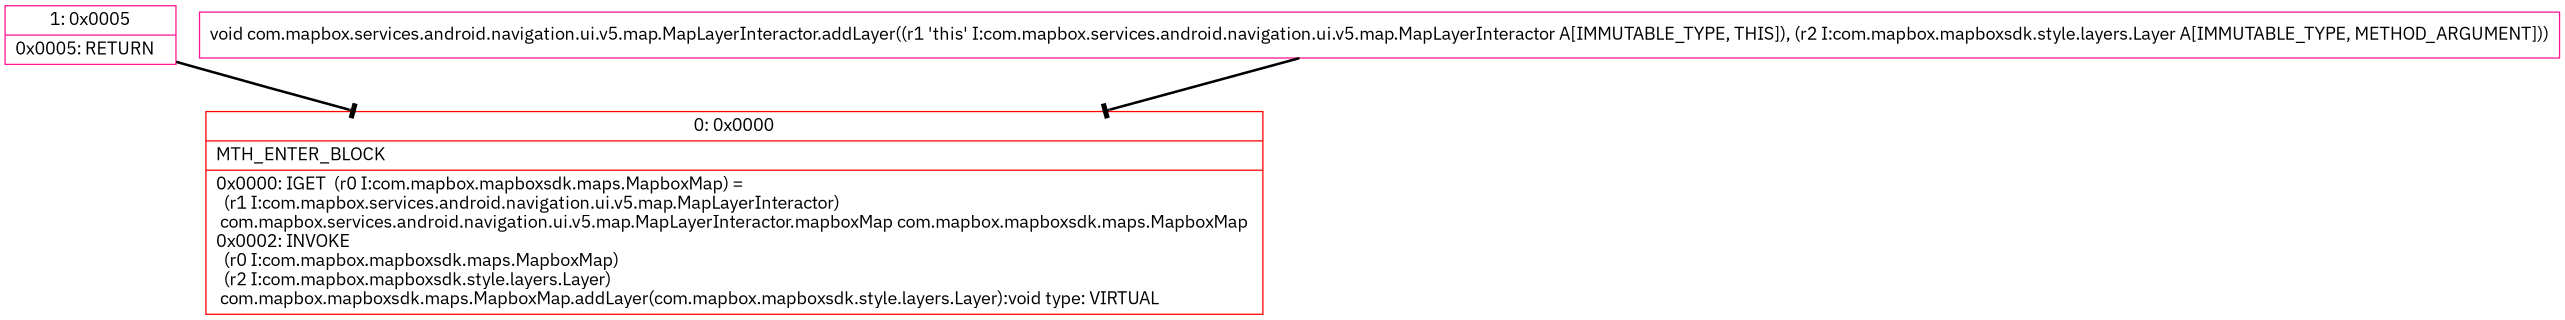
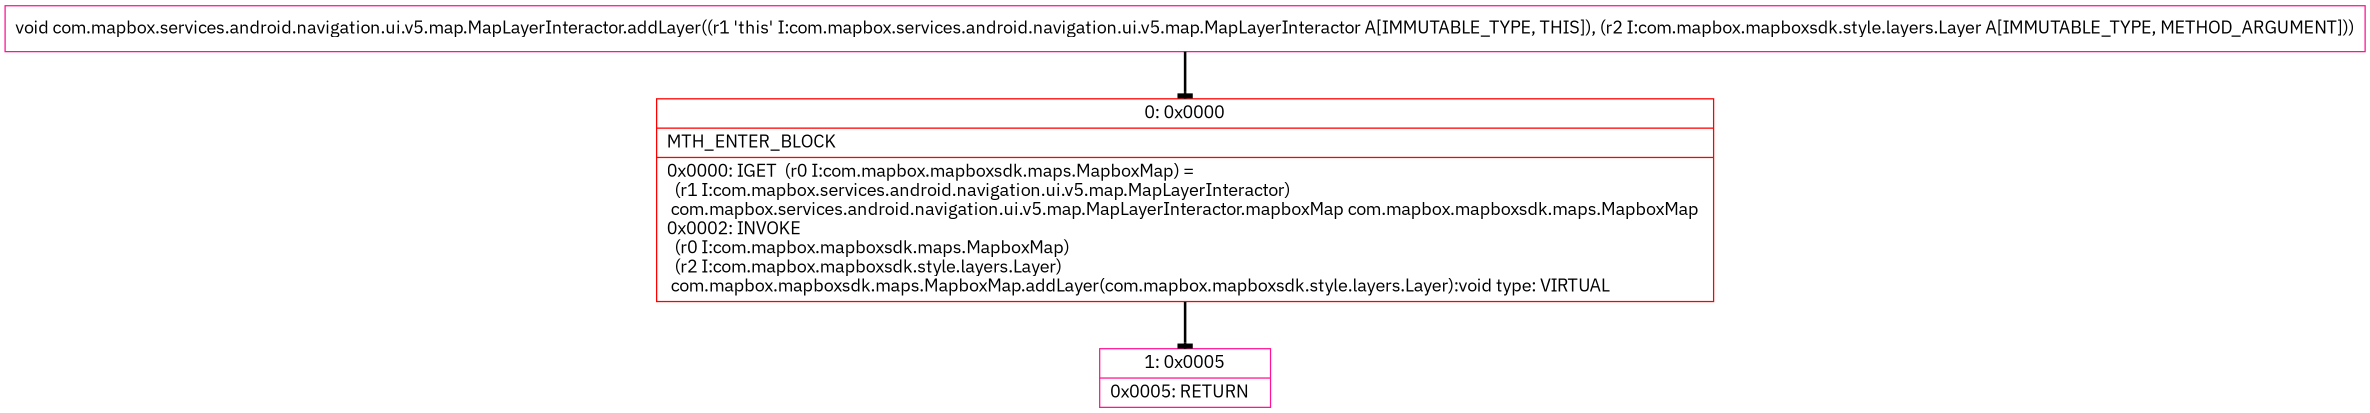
edge "1: 0x0005" -> "0: 0x0000": reversed
